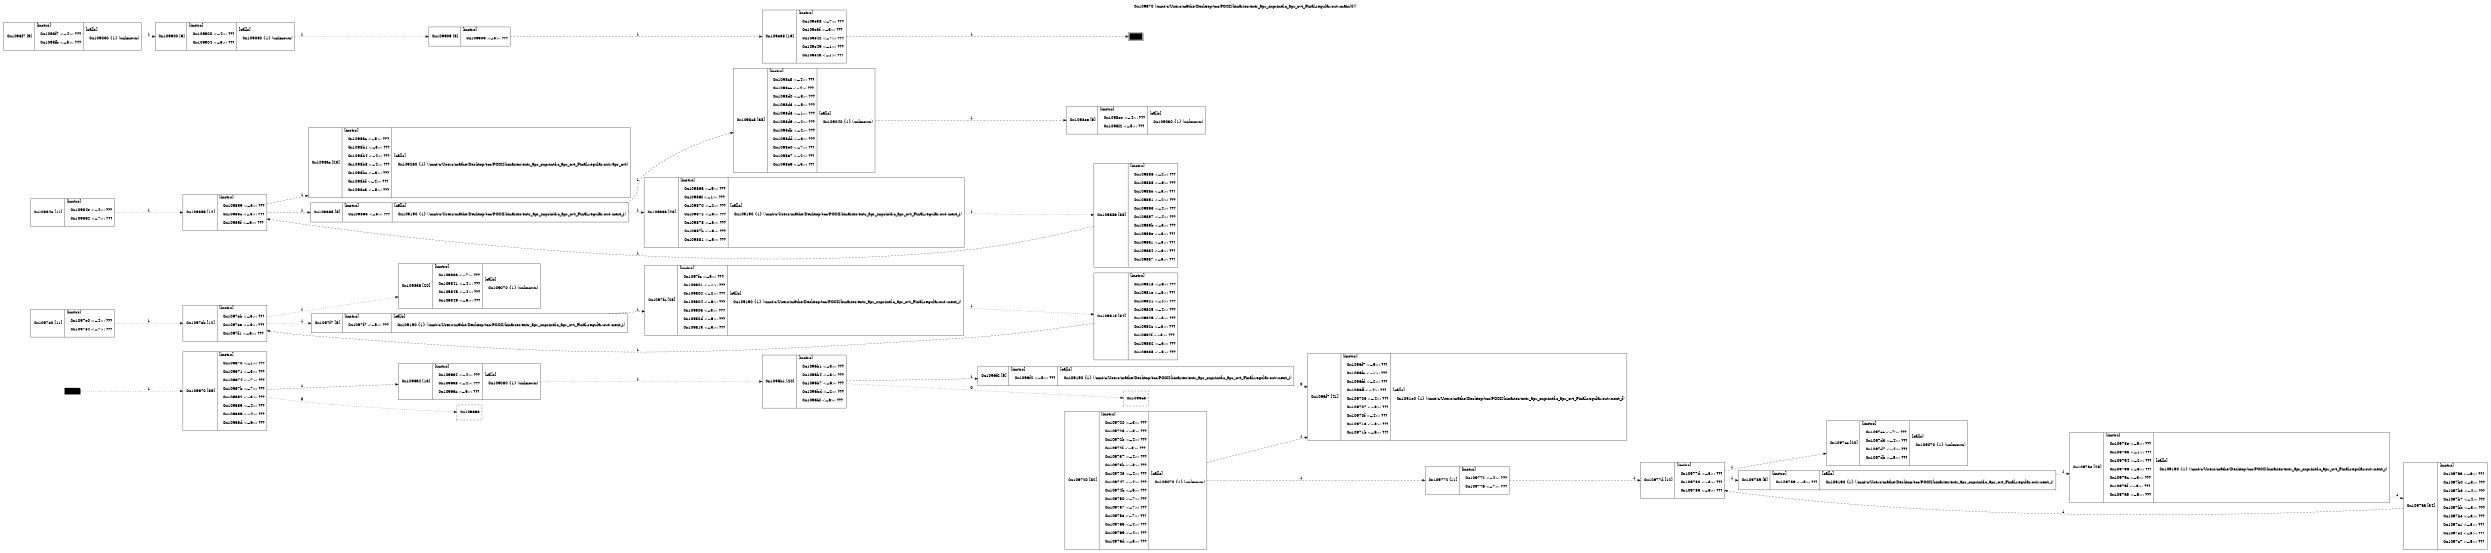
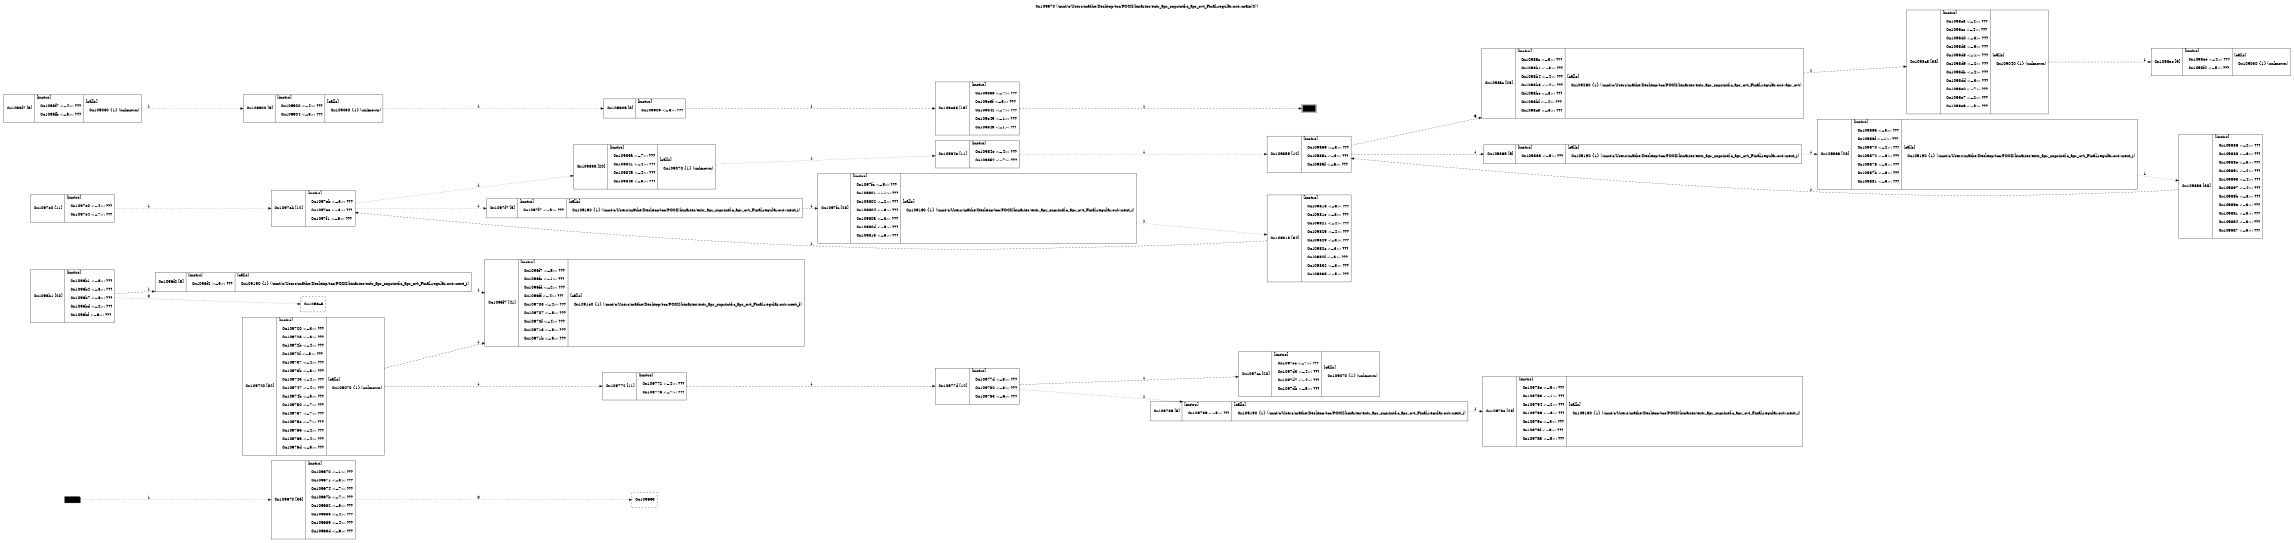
edge "0x109865 [5]" -> "0x1098c8 [38]": now "0x1098ac [28]" -> "0x1098c8 [38]"
edge "0x10983a [20]" -> "0x10984e [11]": added, label "1"
edge "0x109859 [12]" -> "0x1098ac [28]": label " 1" -> " 6"
node "0x1096a4 [13]": removed
edge "0x1096f2 [5]" -> "0x1096f7 [41]": label " 0" -> " 1"
node "0x1097aa [34]": removed
